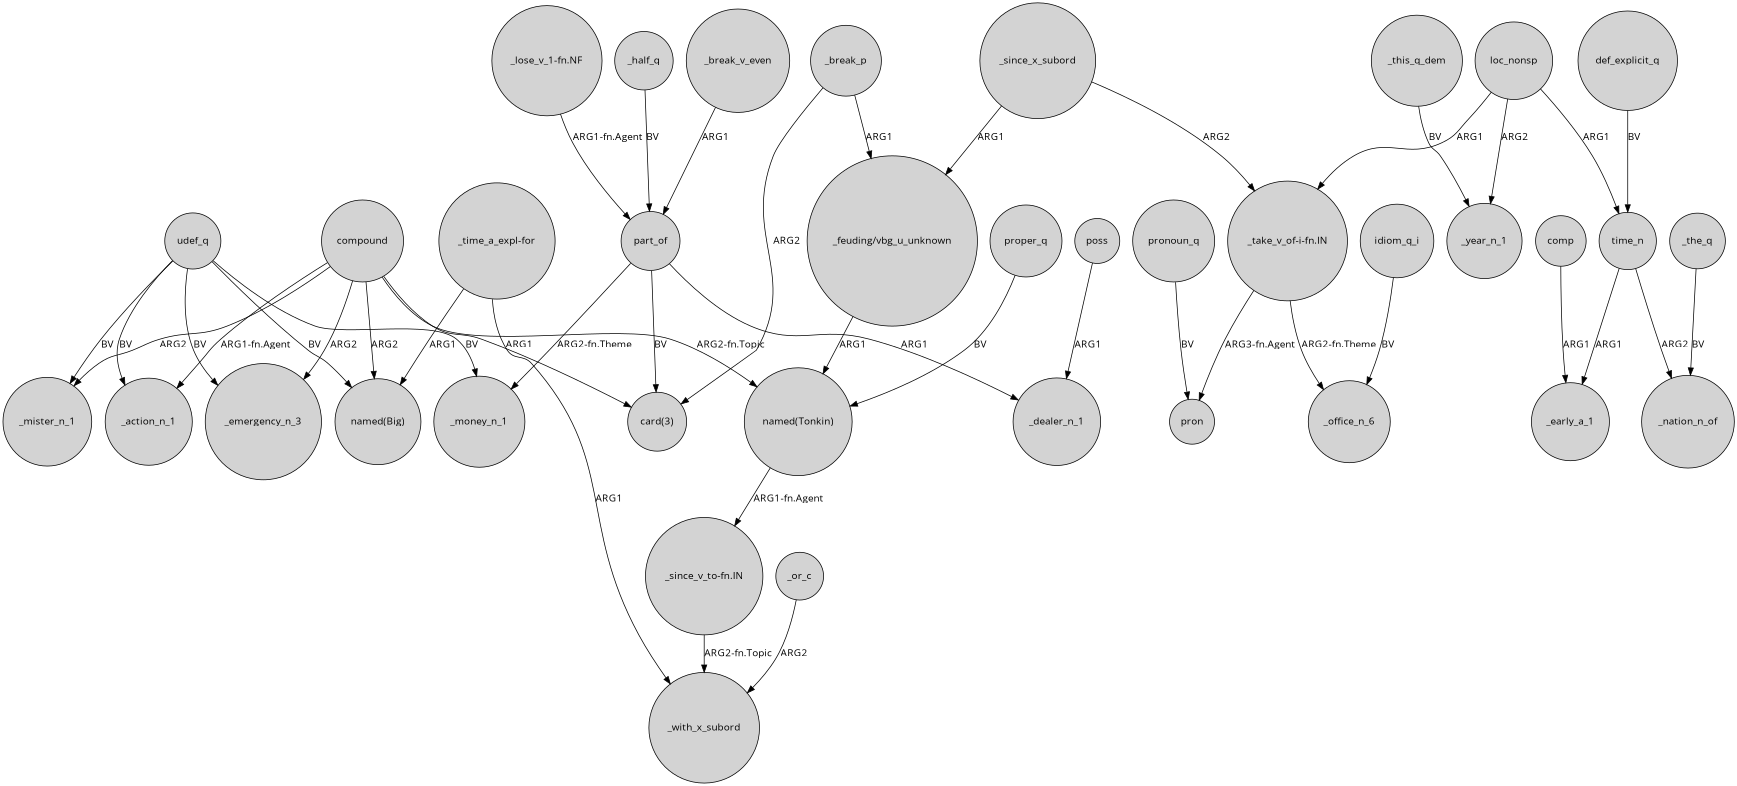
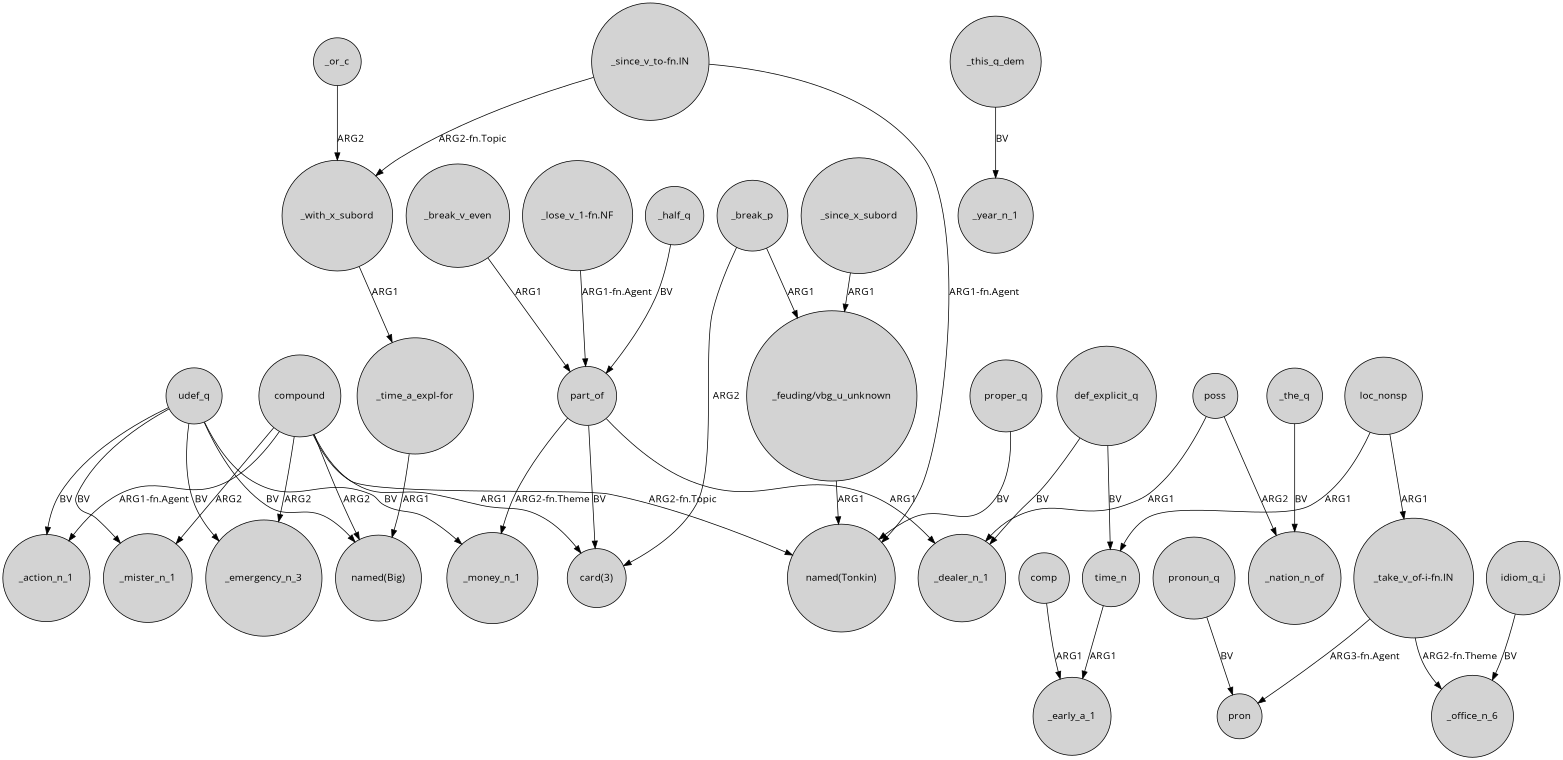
edge "_since_x_subord" -> "_take_v_of-i-fn.IN": removed, label "ARG2"
edge "loc_nonsp" -> "_year_n_1": removed, label "ARG2"
edge "time_n" -> "_nation_n_of": now "poss" -> "_nation_n_of"
edge "_time_a_expl-for" -> "_with_x_subord": reversed
edge "def_explicit_q" -> "_dealer_n_1": added, label "BV"
edge "named(Tonkin)" -> "_since_v_to-fn.IN": reversed
